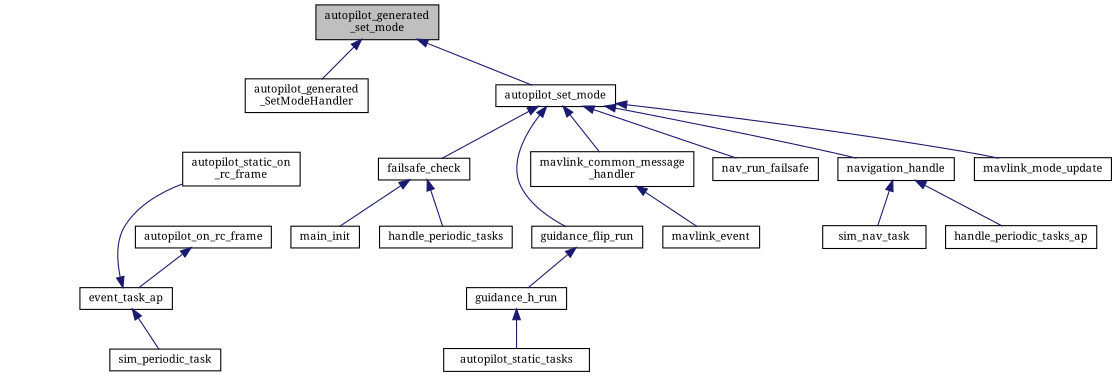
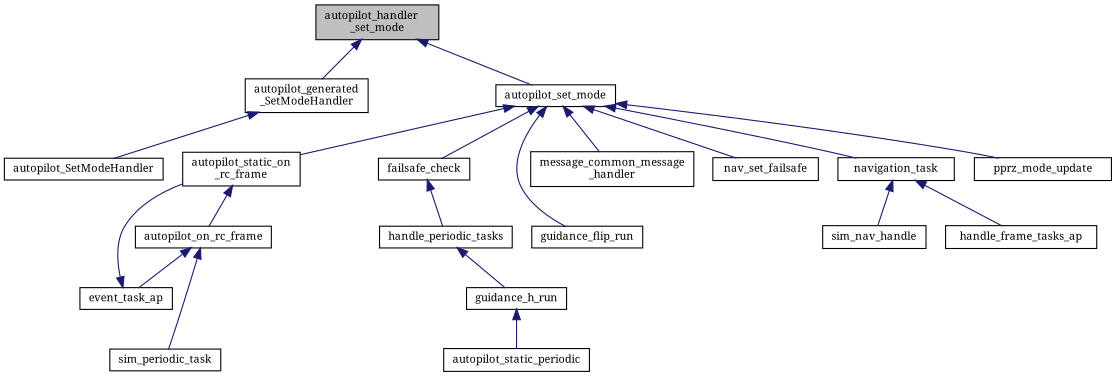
node "autopilot_generated _set_mode": label "autopilot_generated _set_mode" -> "autopilot_handler _set_mode"
edge "autopilot_static_on _rc_frame" -> "autopilot_set_mode": added
node "autopilot_SetModeHandler": added
node "mavlink_common_message _handler": label "mavlink_common_message _handler" -> "message_common_message _handler"
node "nav_run_failsafe": label "nav_run_failsafe" -> "nav_set_failsafe"
node "navigation_handle": label "navigation_handle" -> "navigation_task"
node "mavlink_mode_update": label "mavlink_mode_update" -> "pprz_mode_update"
edge "autopilot_on_rc_frame" -> "autopilot_static_on _rc_frame": added
node "main_init": removed
node "mavlink_event": removed
node "sim_nav_task": label "sim_nav_task" -> "sim_nav_handle"
node "handle_periodic_tasks_ap": label "handle_periodic_tasks_ap" -> "handle_frame_tasks_ap"
edge "guidance_h_run" -> "guidance_flip_run": now "guidance_h_run" -> "handle_periodic_tasks"
edge "sim_periodic_task" -> "event_task_ap": now "sim_periodic_task" -> "autopilot_on_rc_frame"
node "autopilot_static_tasks": label "autopilot_static_tasks" -> "autopilot_static_periodic"
